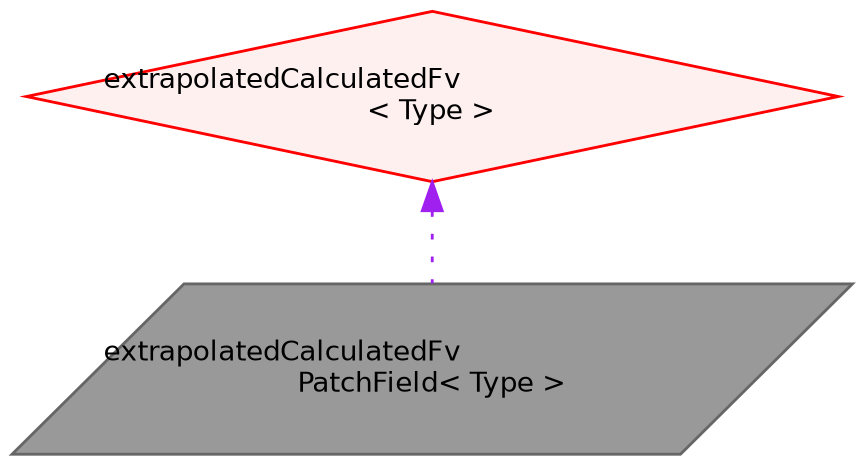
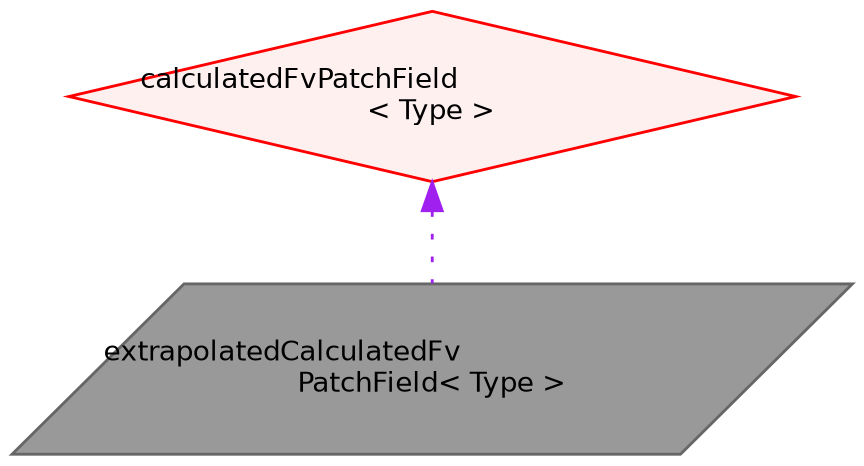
node "extrapolatedCalculatedFv < Type >": label "extrapolatedCalculatedFv < Type >" -> "calculatedFvPatchField < Type >"
